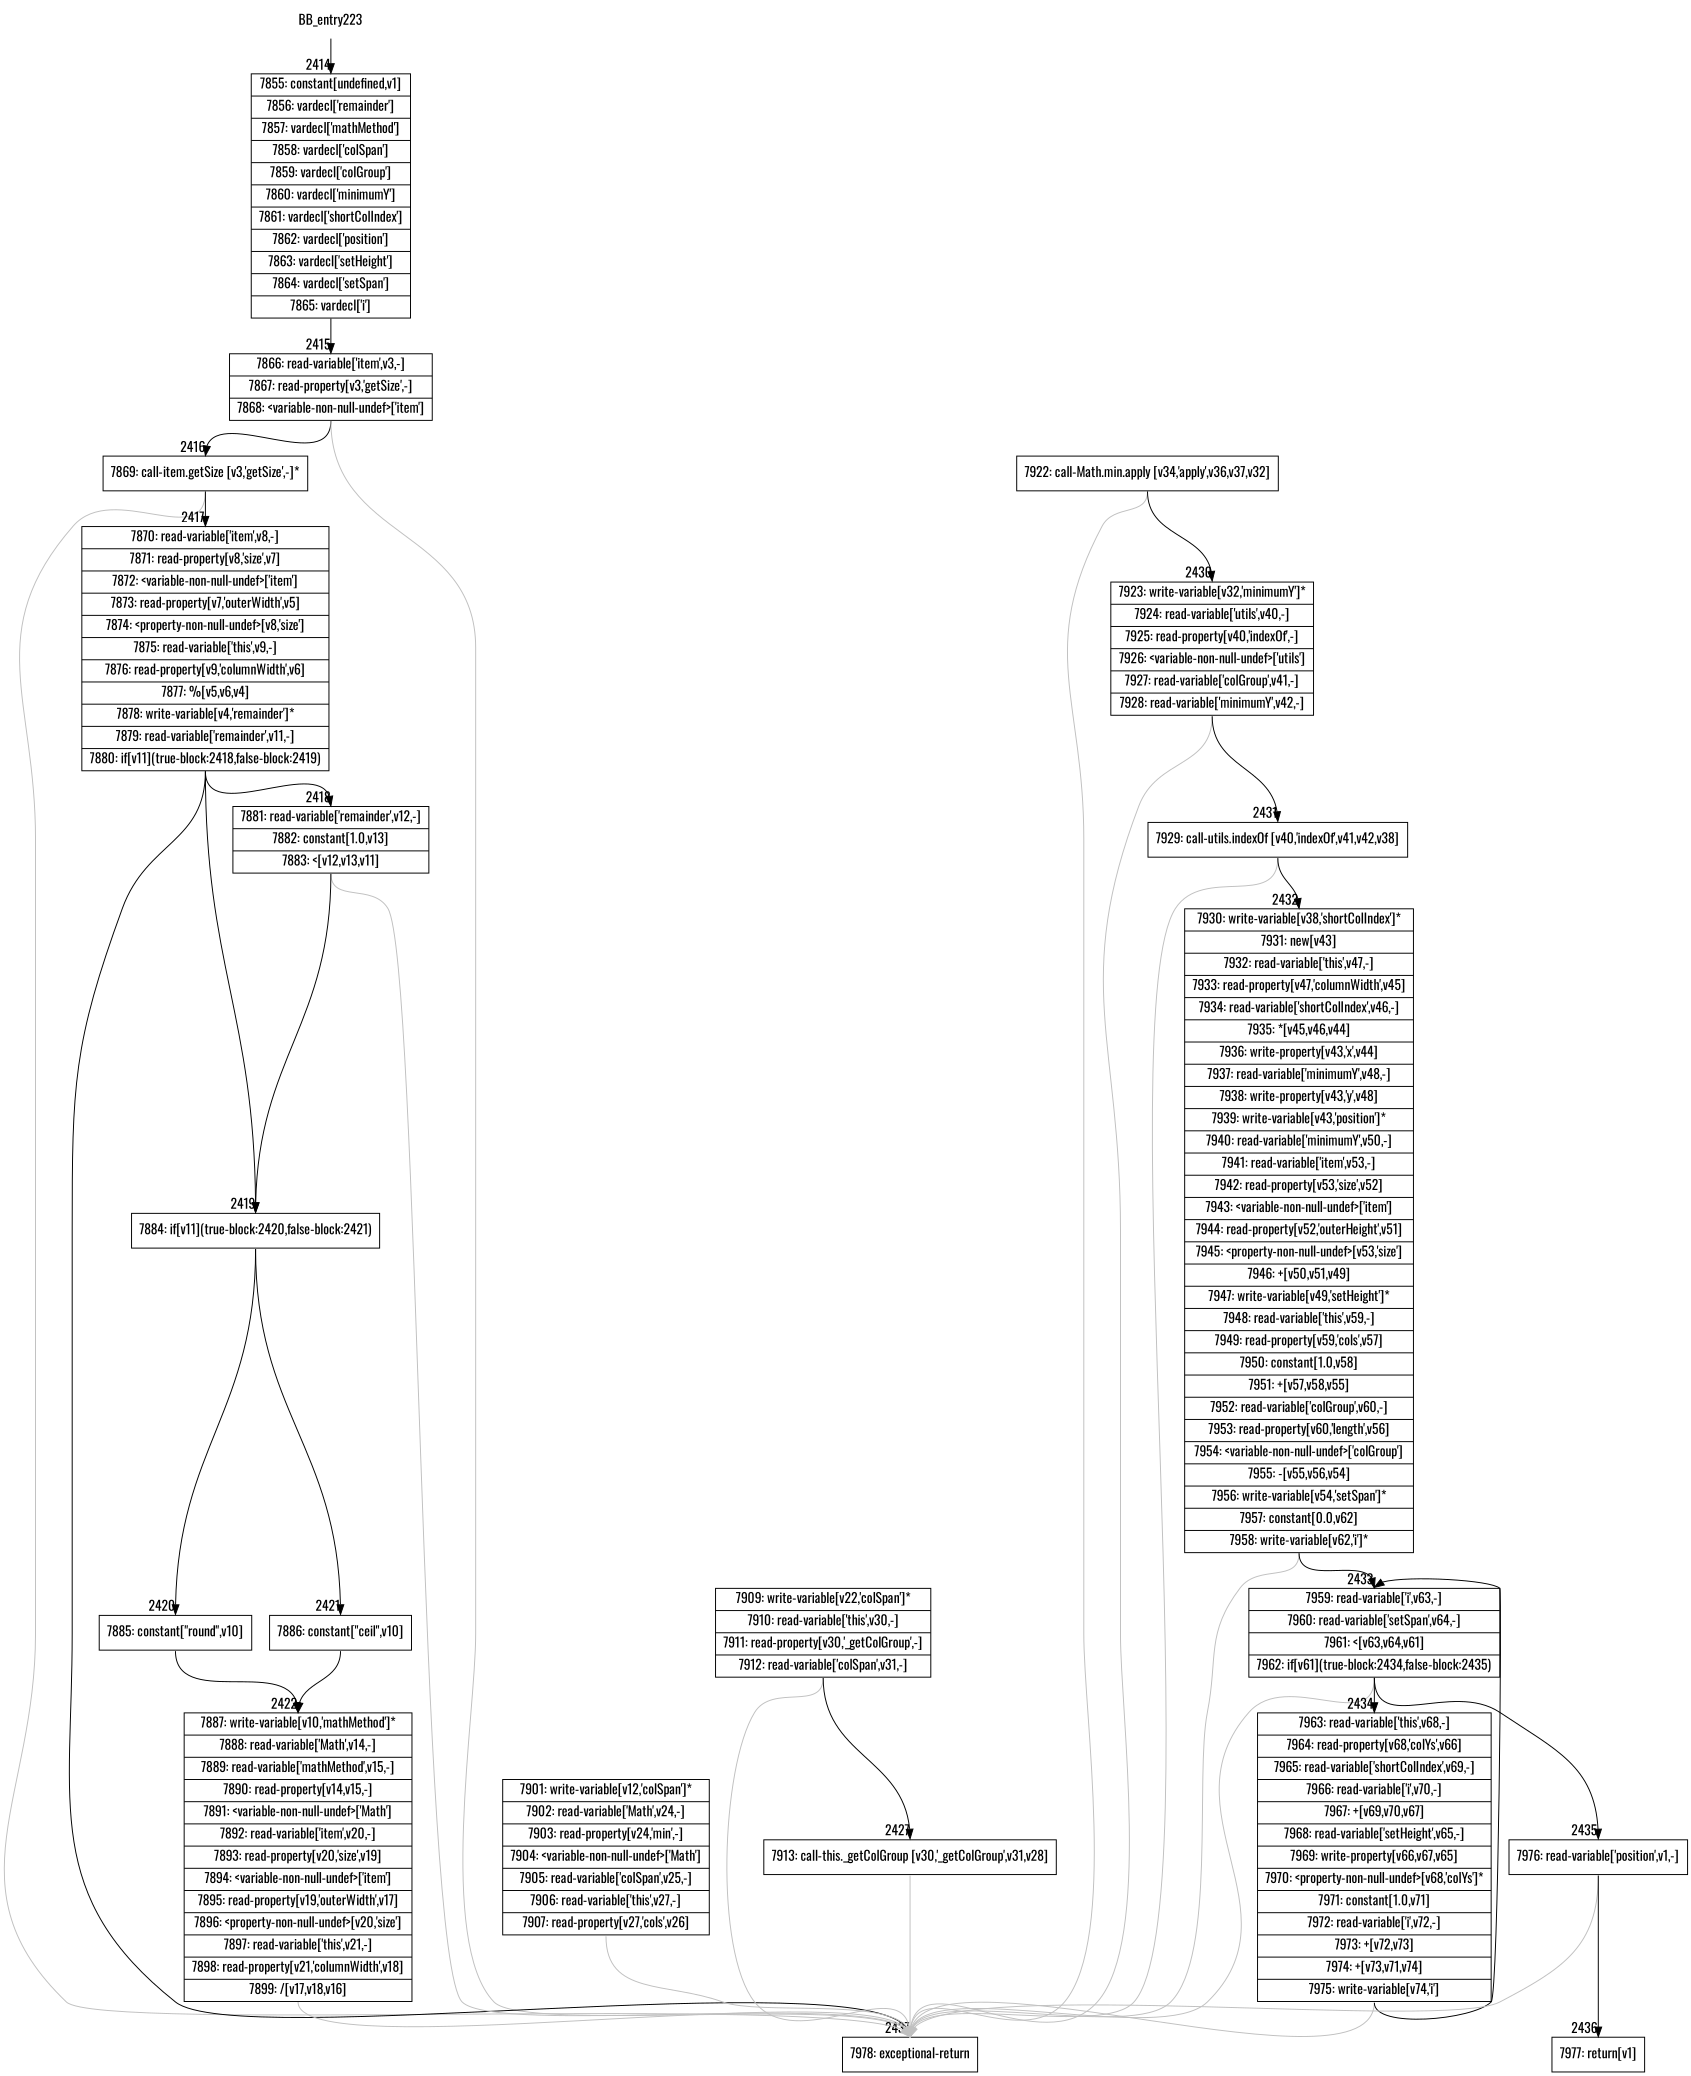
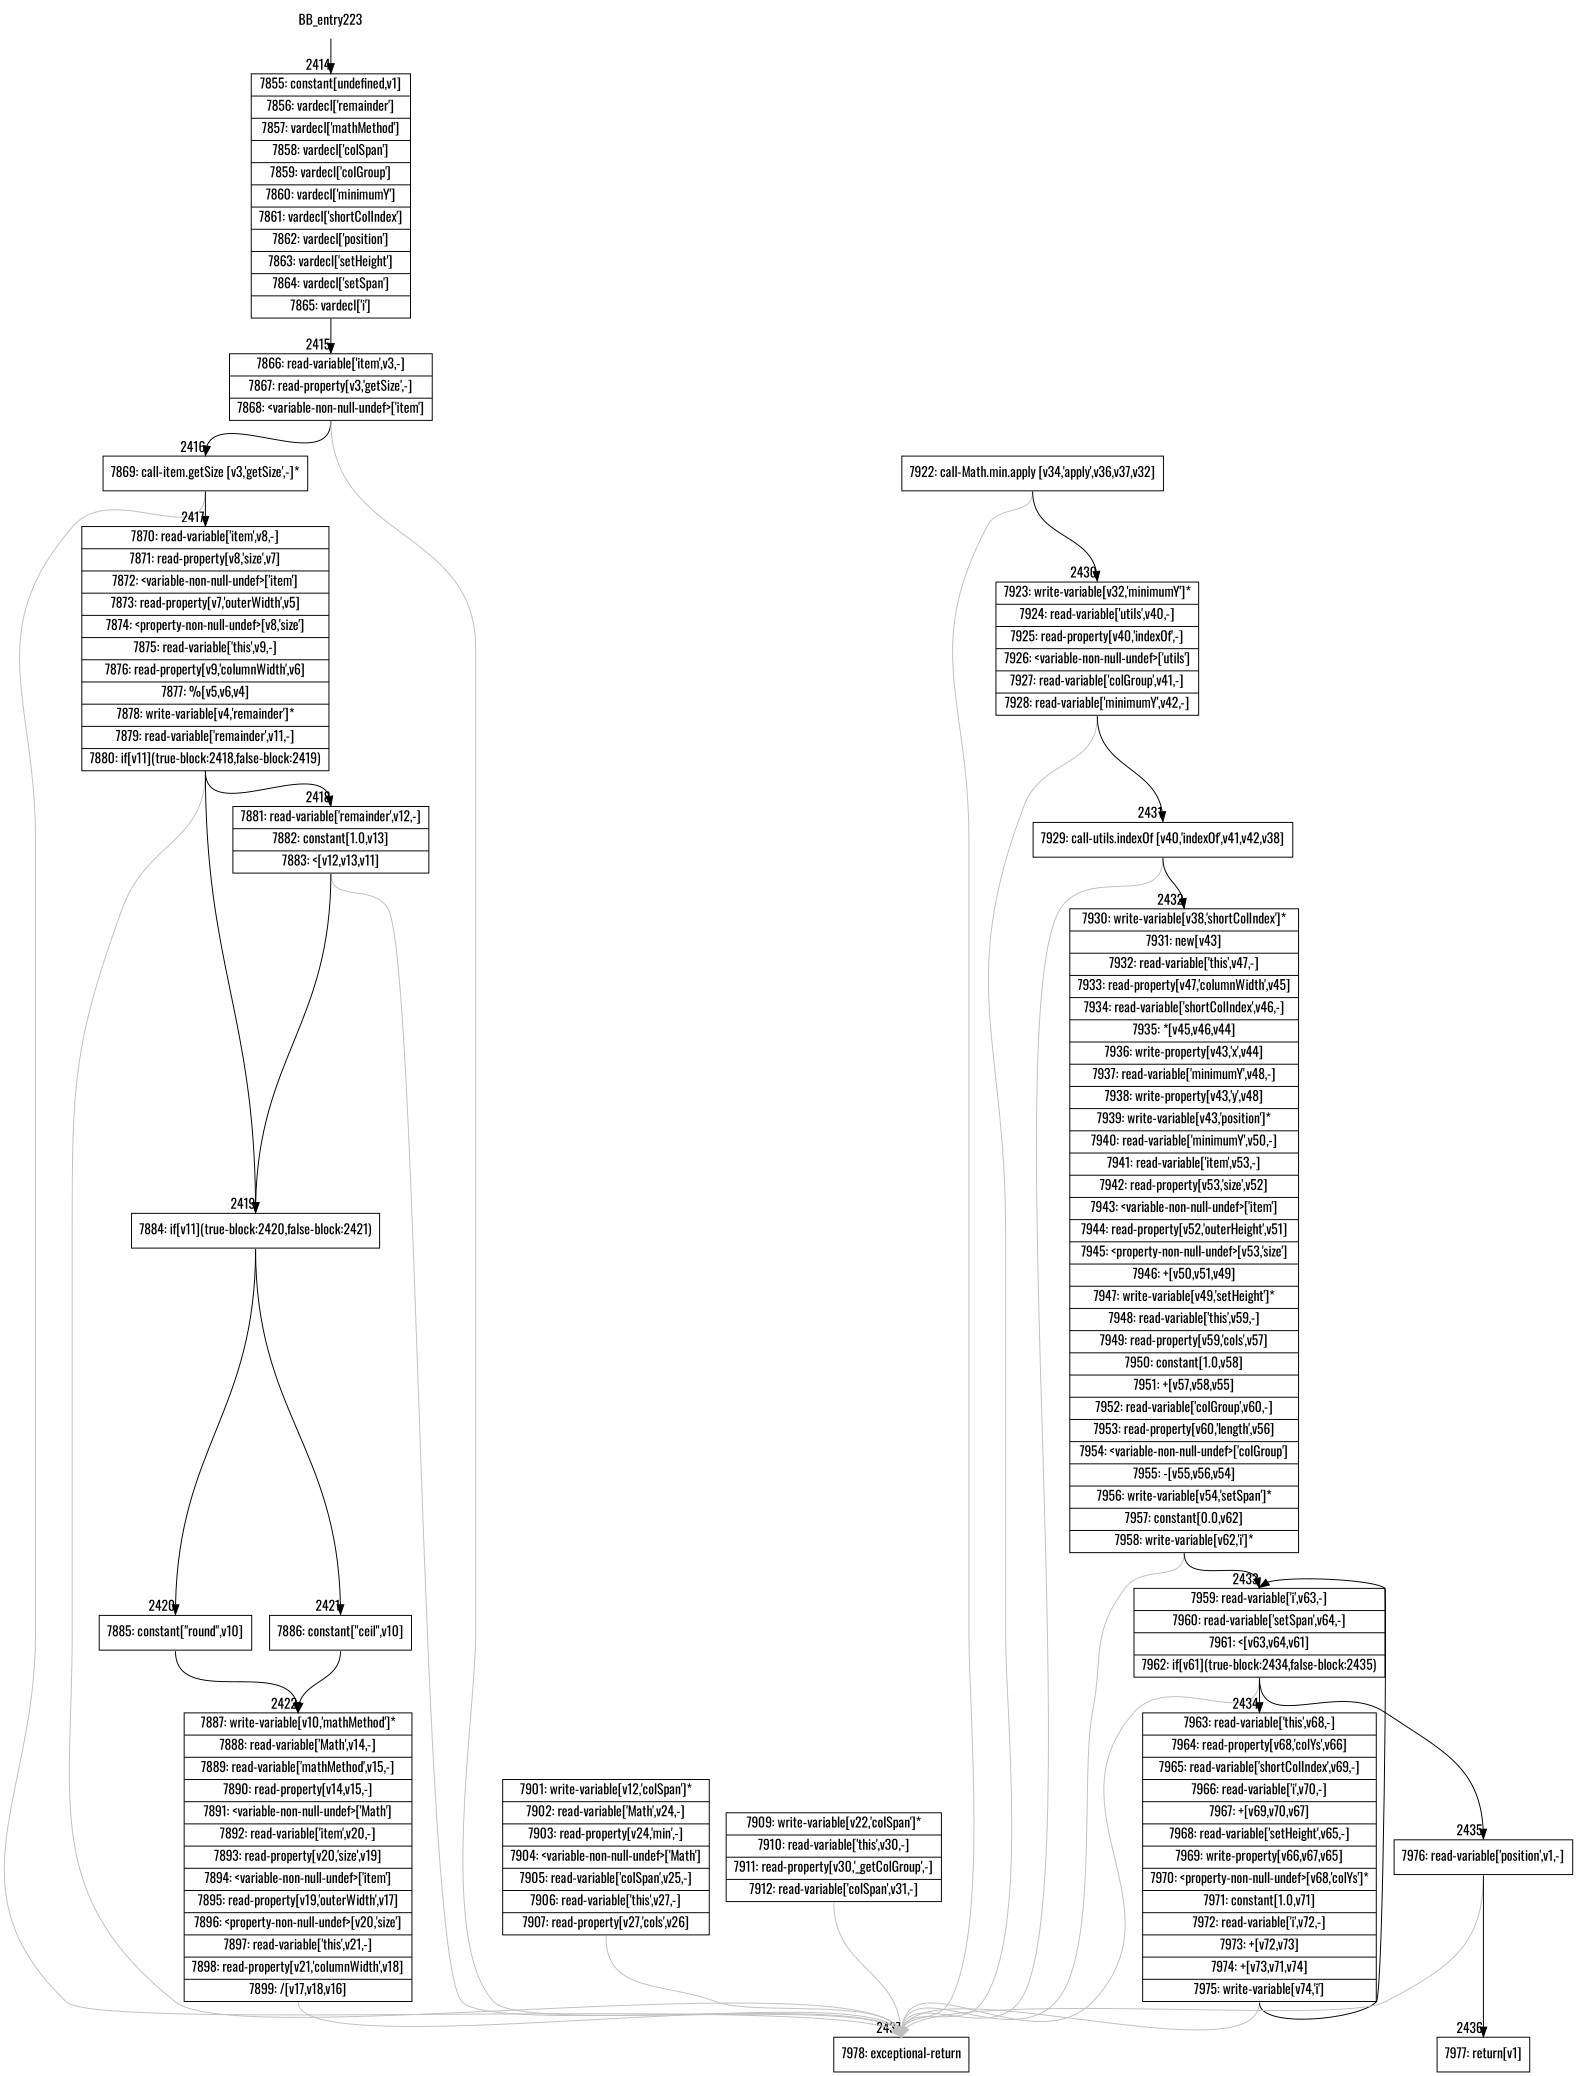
edge "7870: read-variable['item',v8,-]" -> "7978: exceptional-return": color black -> gray
node "7913: call-this._getColGroup [v30,'_getColGroup',v31,v28]": removed
